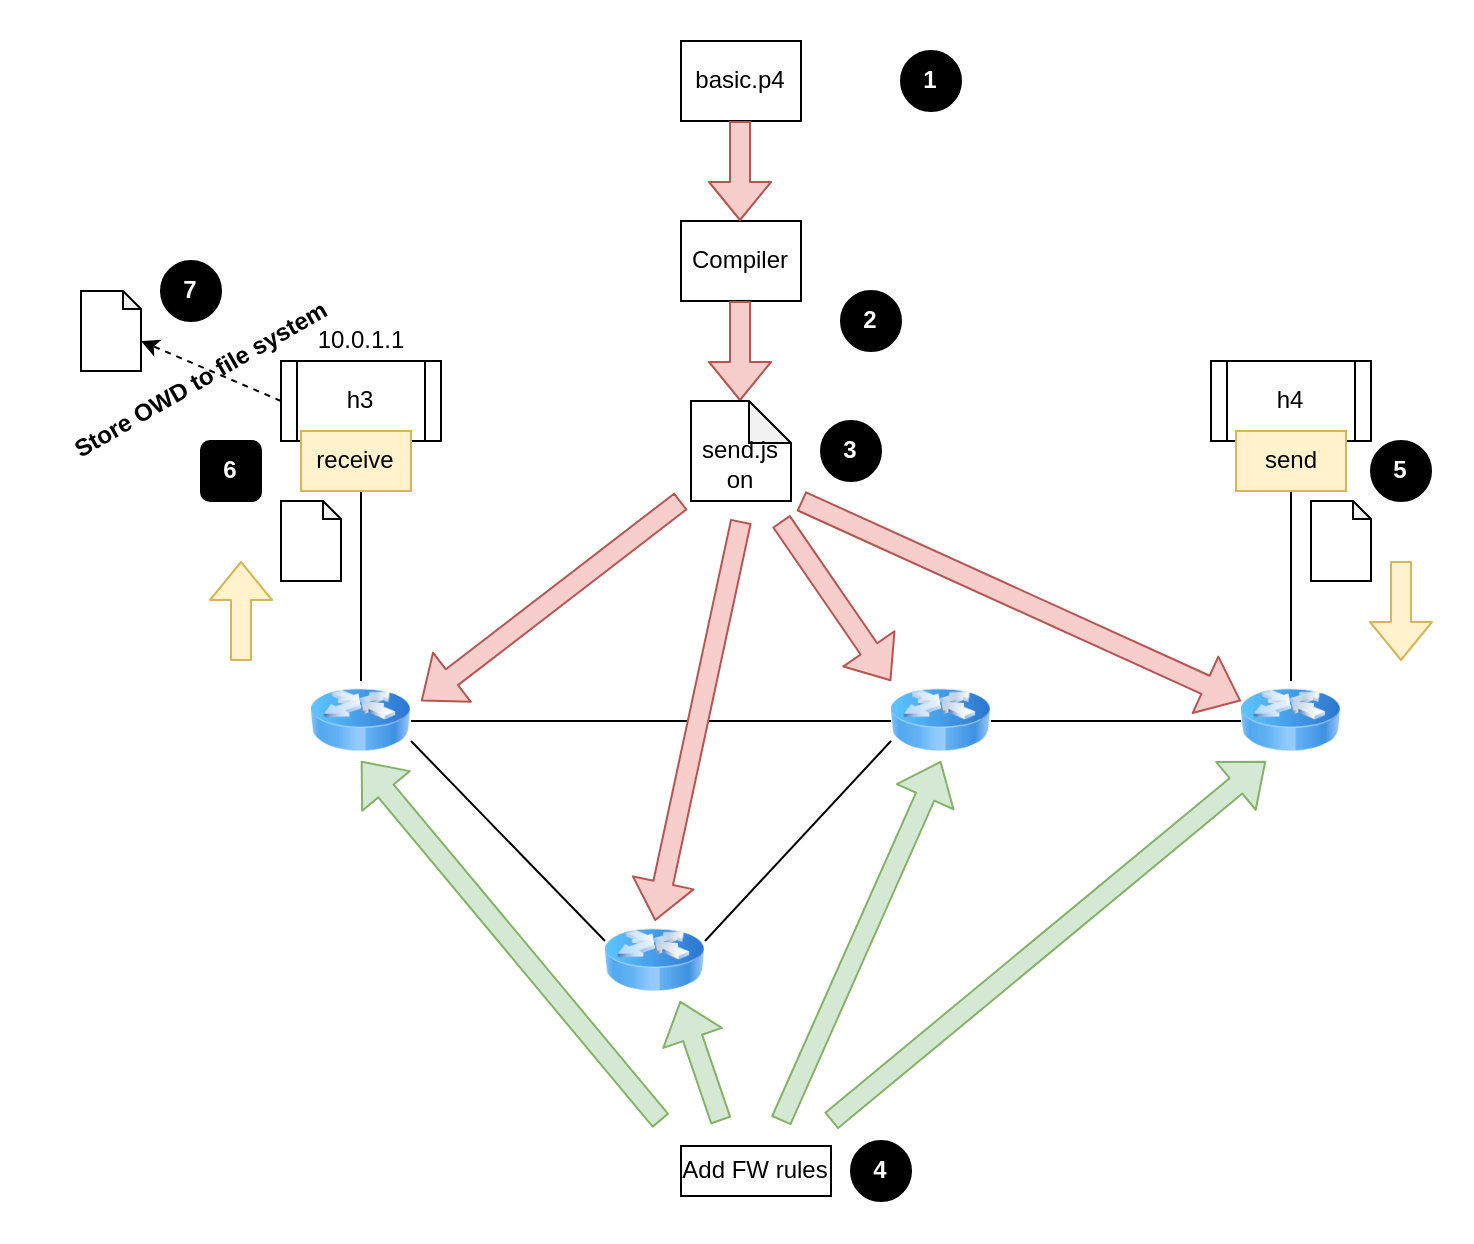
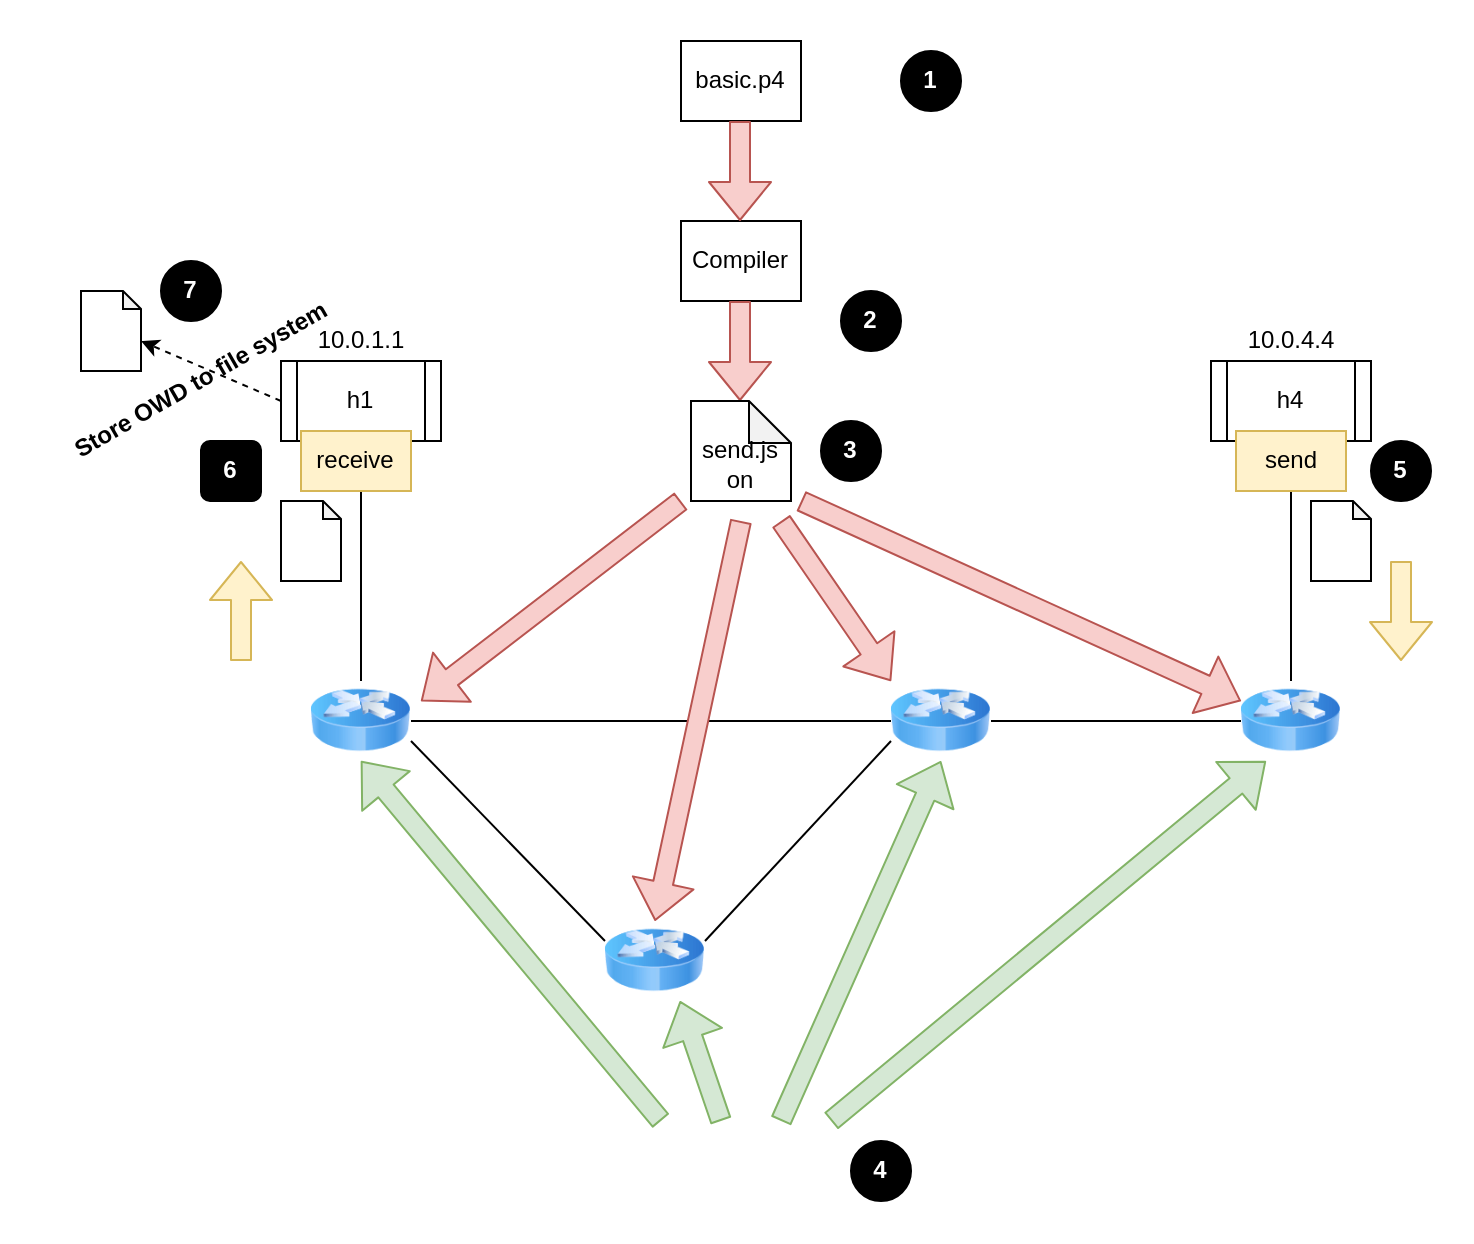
node "10.0.4.4": added
node "h3": label "h3" -> "h1"
node "Add FW rules": removed
